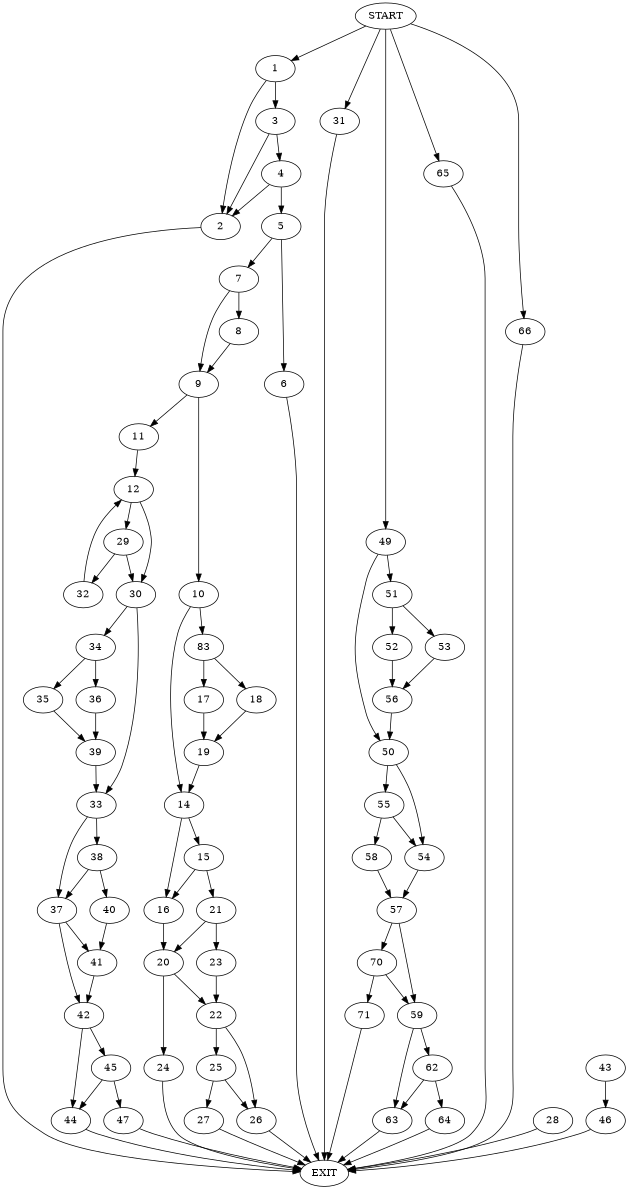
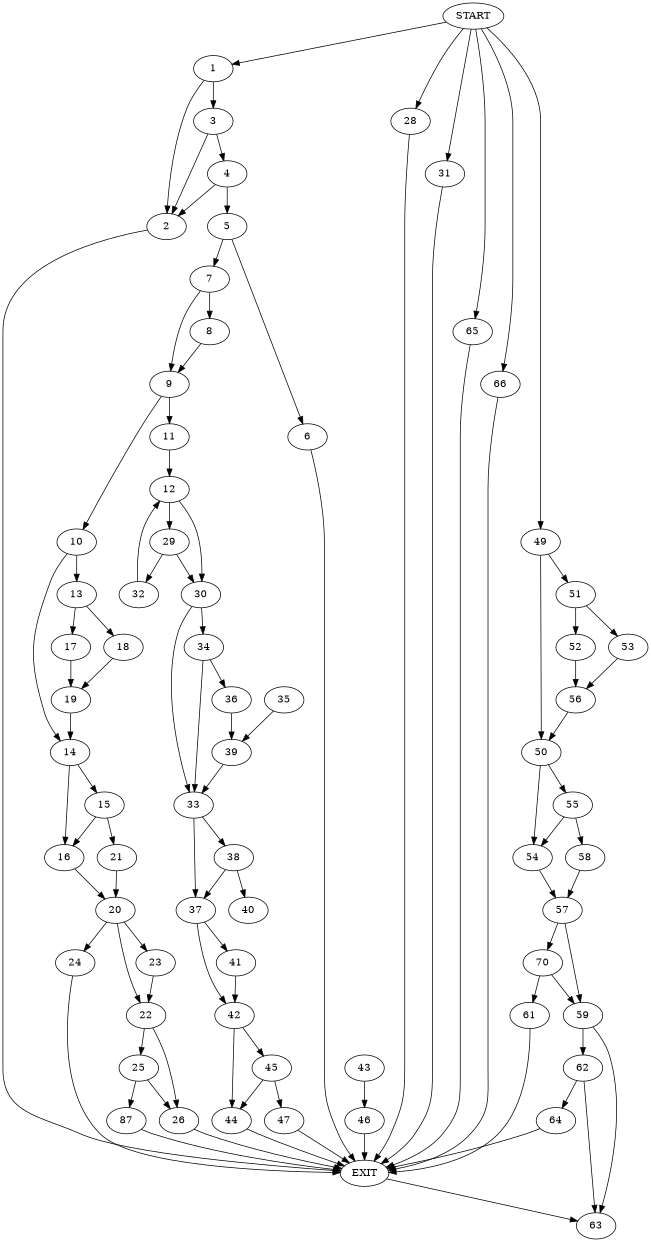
edge "START" -> "28": added
node "83": label "83" -> "13"
edge "34" -> "35": now "34" -> "33"
edge "40" -> "41": removed
edge "21" -> "23": now "20" -> "23"
node "71": label "71" -> "61"
node "27": label "27" -> "87"
edge "63" -> "EXIT": reversed
